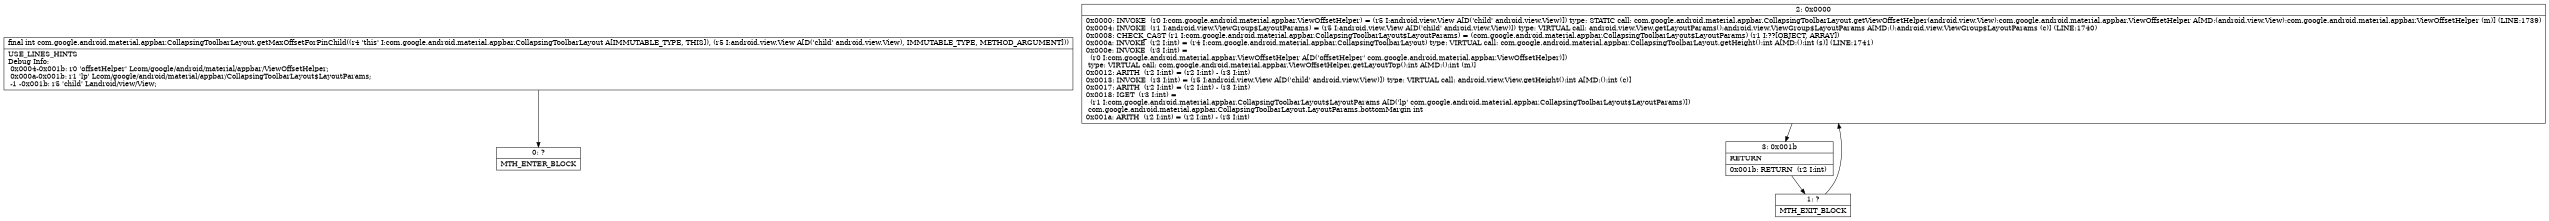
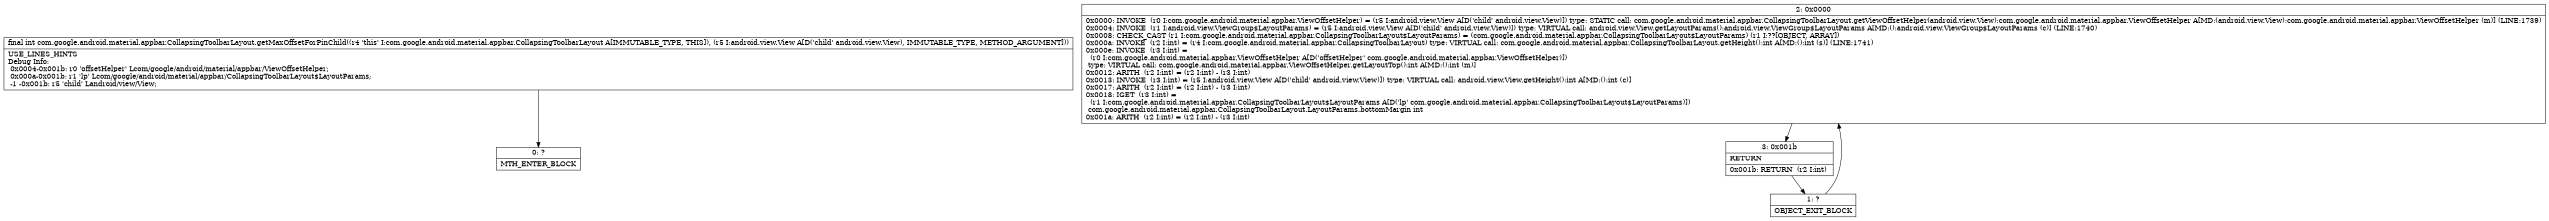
node "1: ?": text "MTH_EXIT_BLOCK" -> "OBJECT_EXIT_BLOCK"
